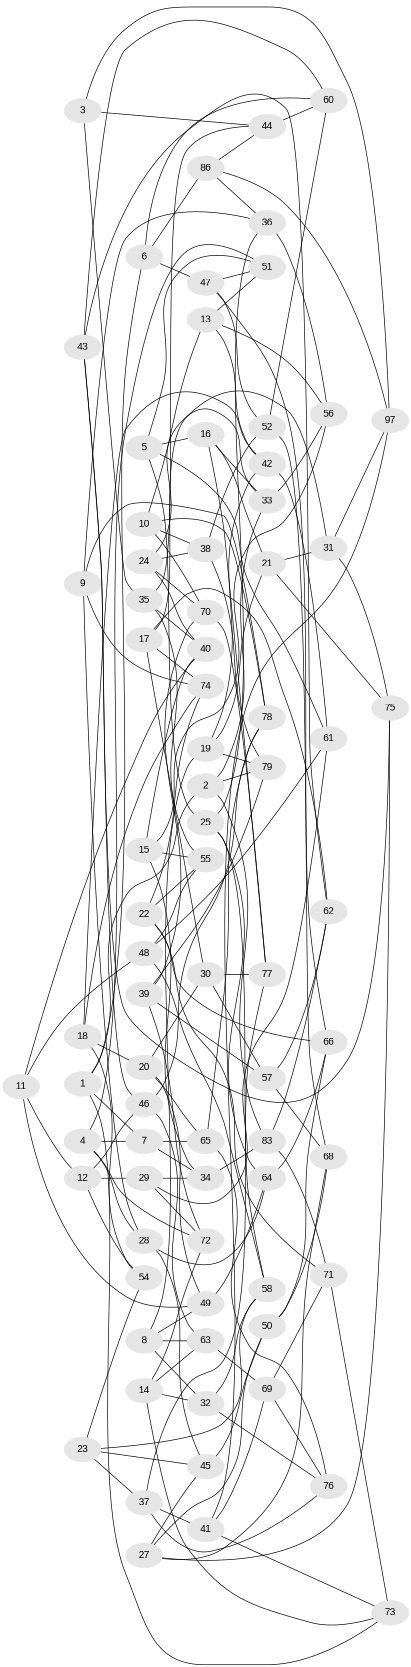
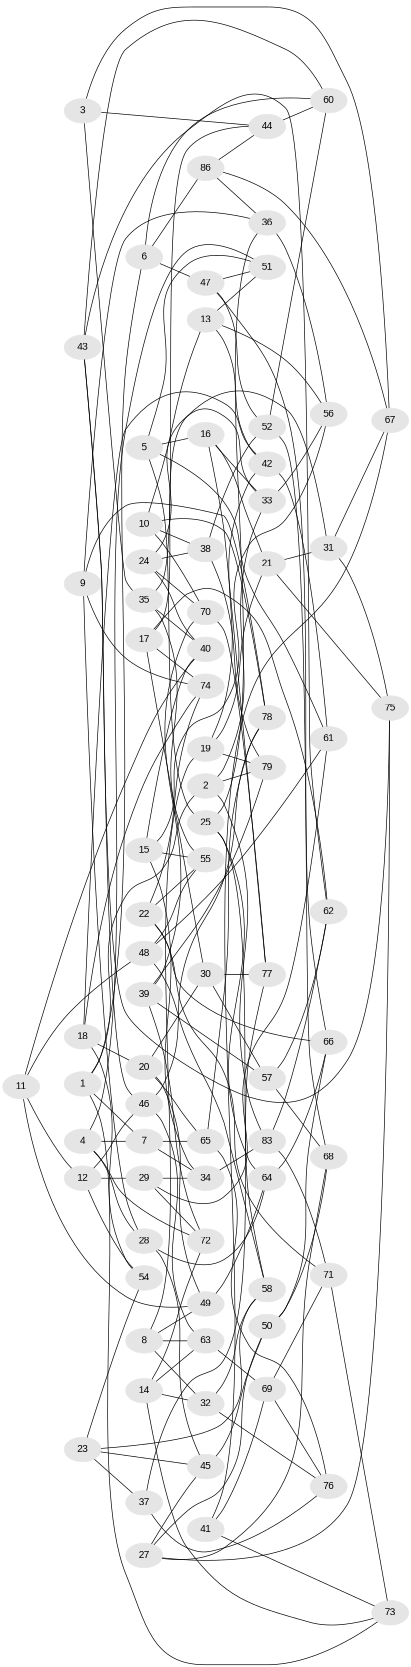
node "97": label "97" -> "67"
edge "37" -- "41": removed
